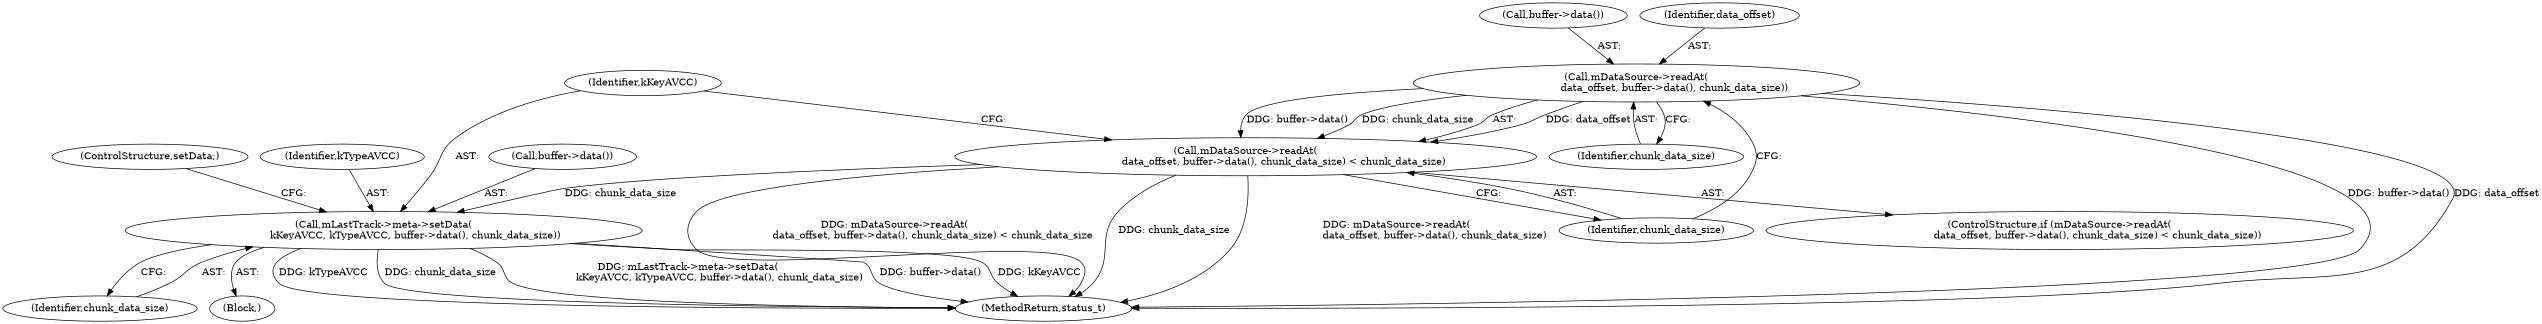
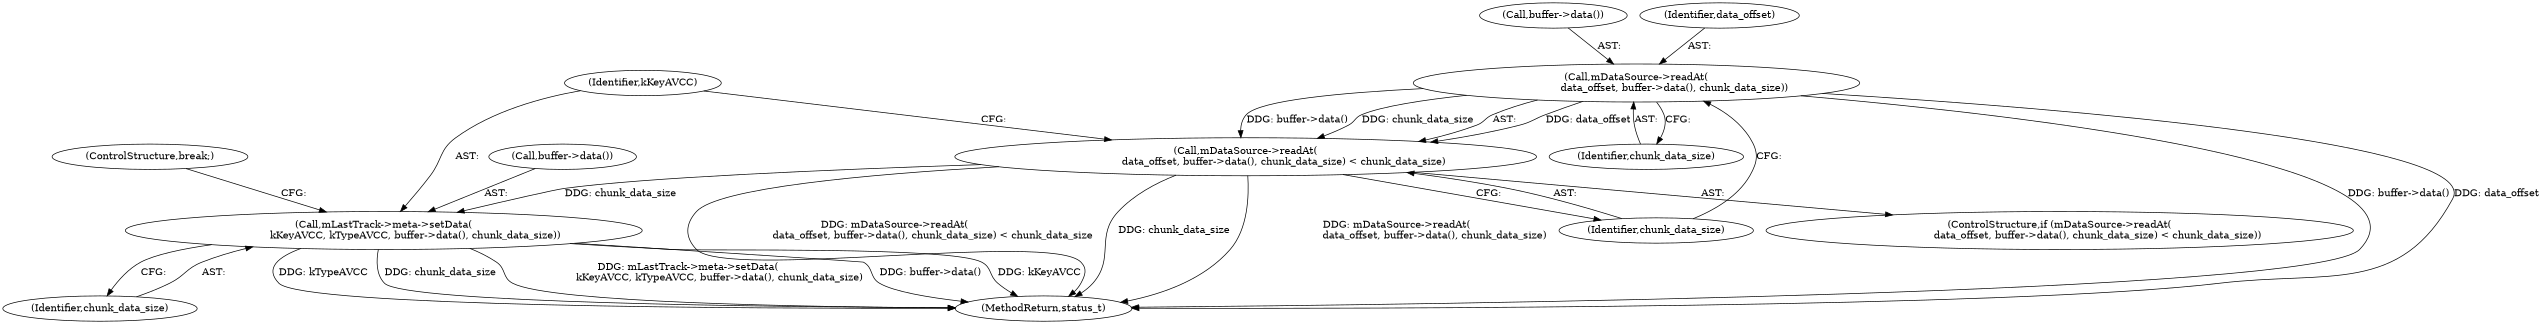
node "(ControlStructure,setData;)": label "(ControlStructure,setData;)" -> "(ControlStructure,break;)"
node "(Identifier,kTypeAVCC)": removed
node "(Block,)": removed
